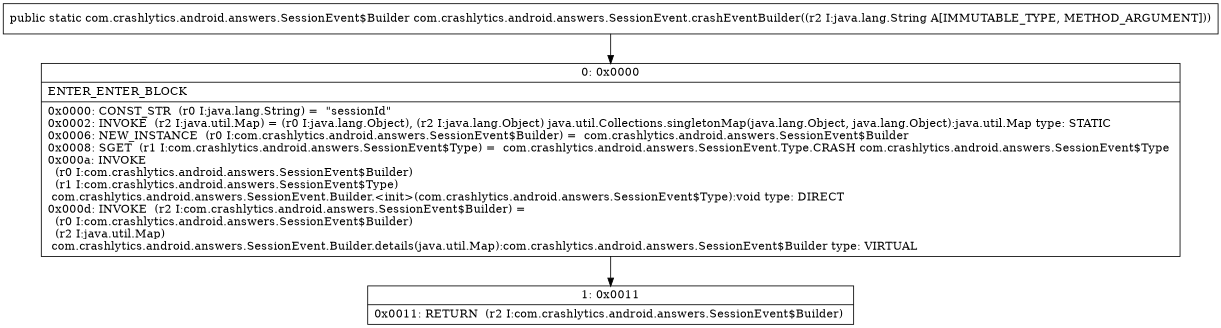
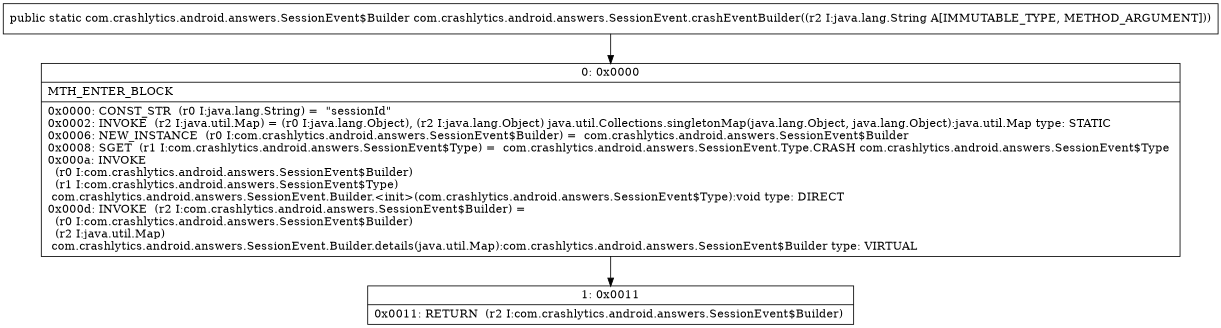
node "0: 0x0000": text "ENTER_ENTER_BLOCK" -> "MTH_ENTER_BLOCK"
